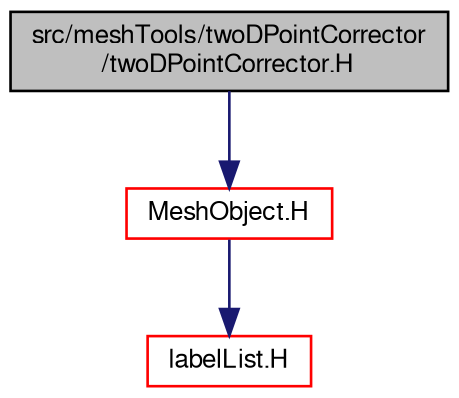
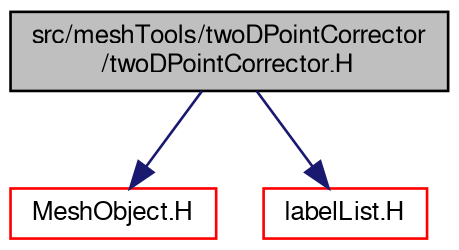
edge "MeshObject.H" -> "labelList.H": now "src/meshTools/twoDPointCorrector /twoDPointCorrector.H" -> "labelList.H"
